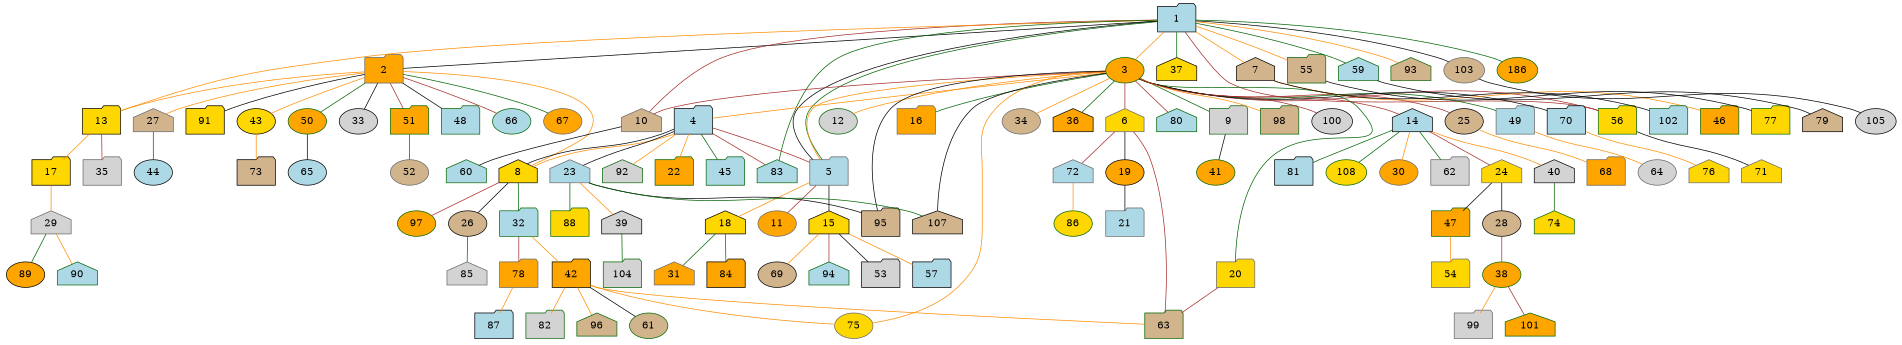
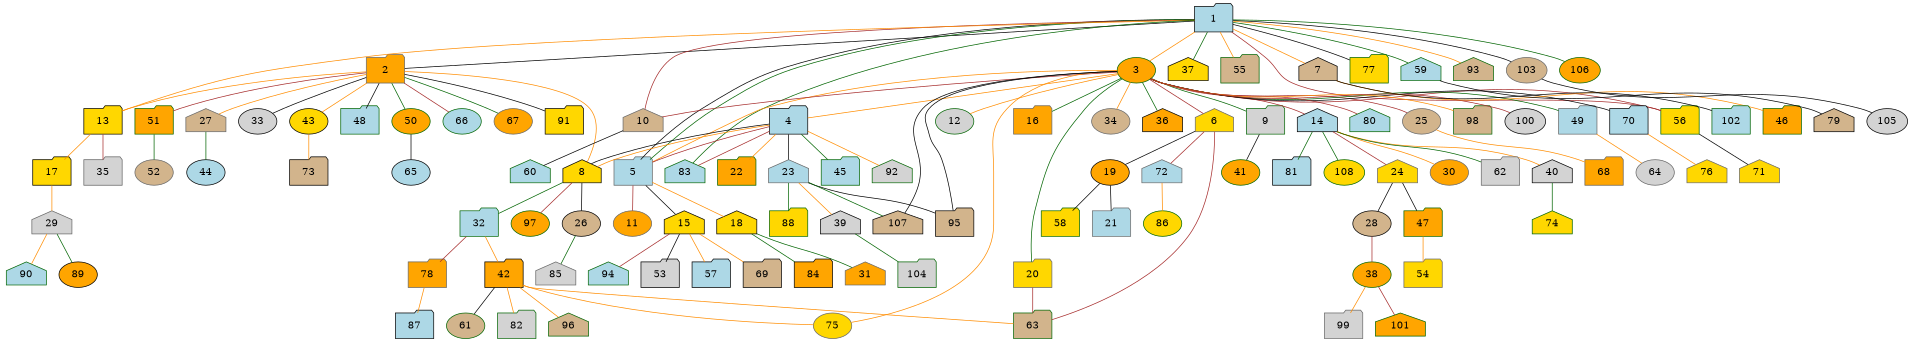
node "186": label "186" -> "106"
edge "55" -- "77": now "1" -- "77"
node "25": color black -> gray40
node "58": added
node "69": shape ellipse -> folder
